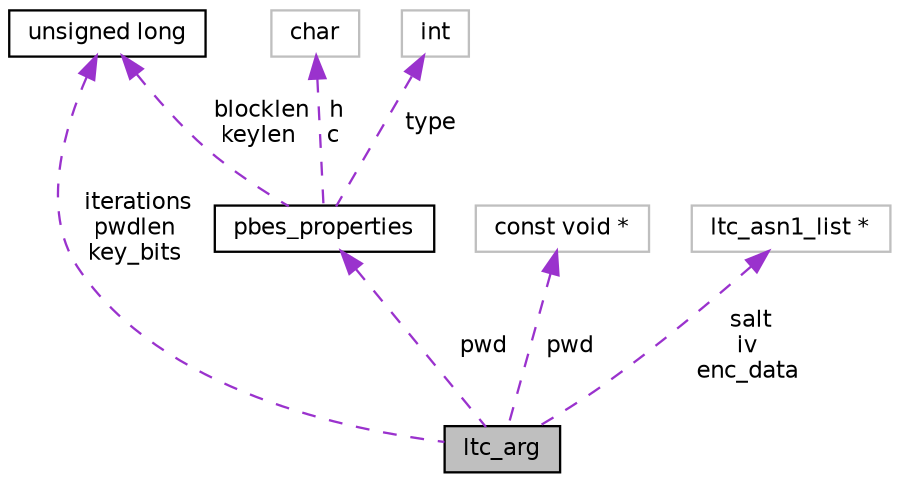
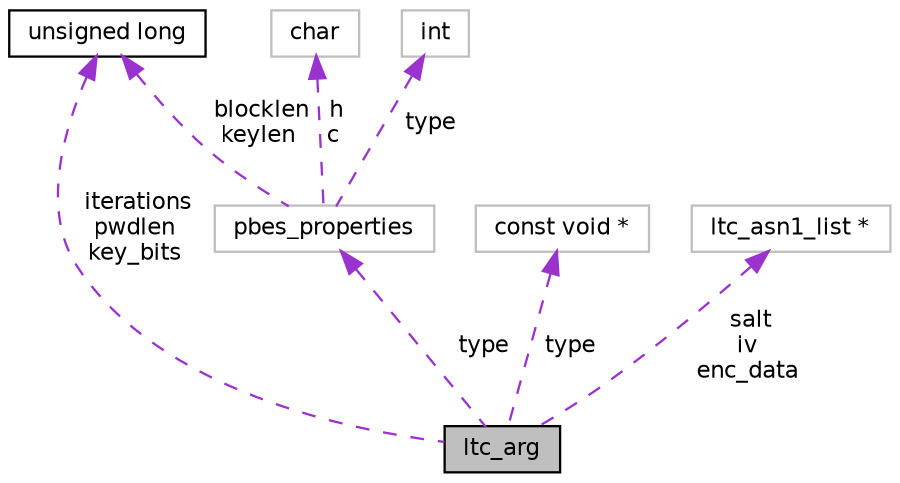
node "pbes_properties": color black -> grey75
edge "ltc_arg" -> "pbes_properties": label " pwd" -> " type"
edge "ltc_arg" -> "const void *": label " pwd" -> " type"
